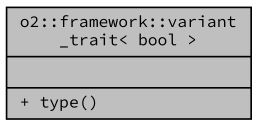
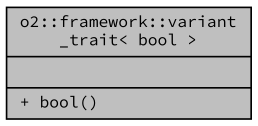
node "o2::framework::variant": text "+ type()" -> "+ bool()"
